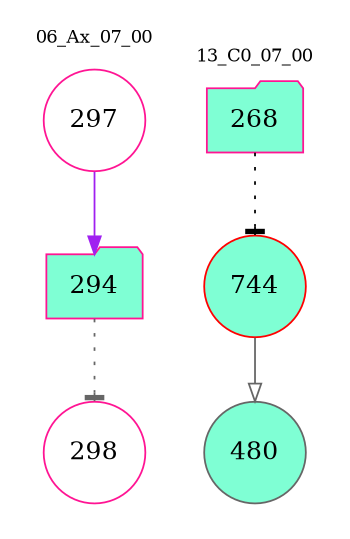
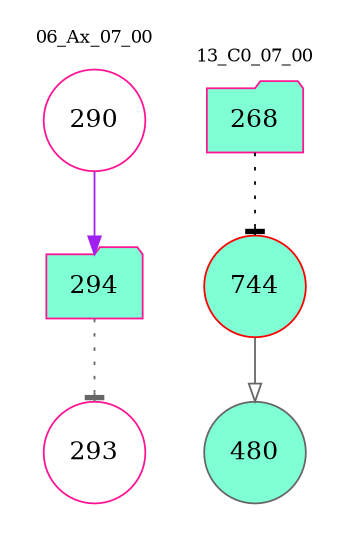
node "297": label "297" -> "290"
node "298": label "298" -> "293"
